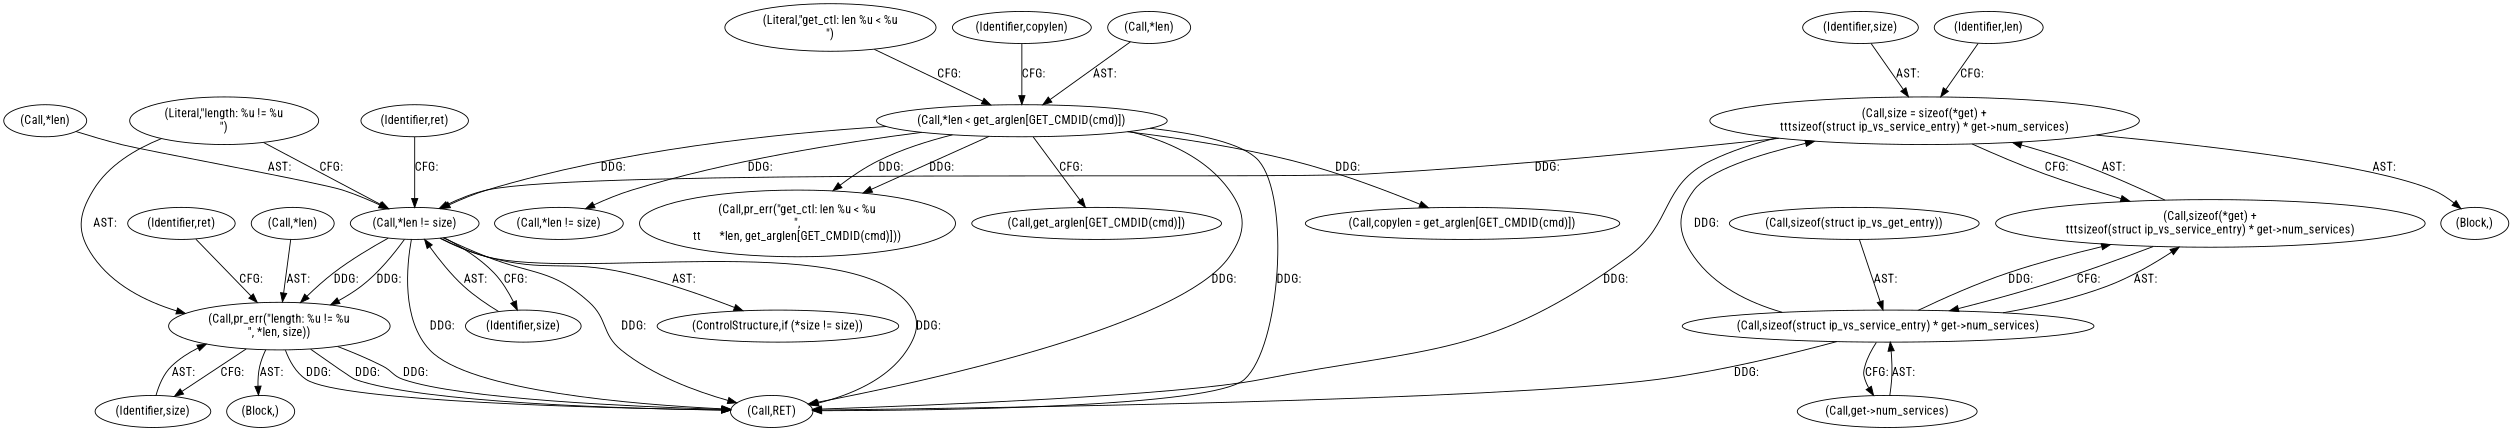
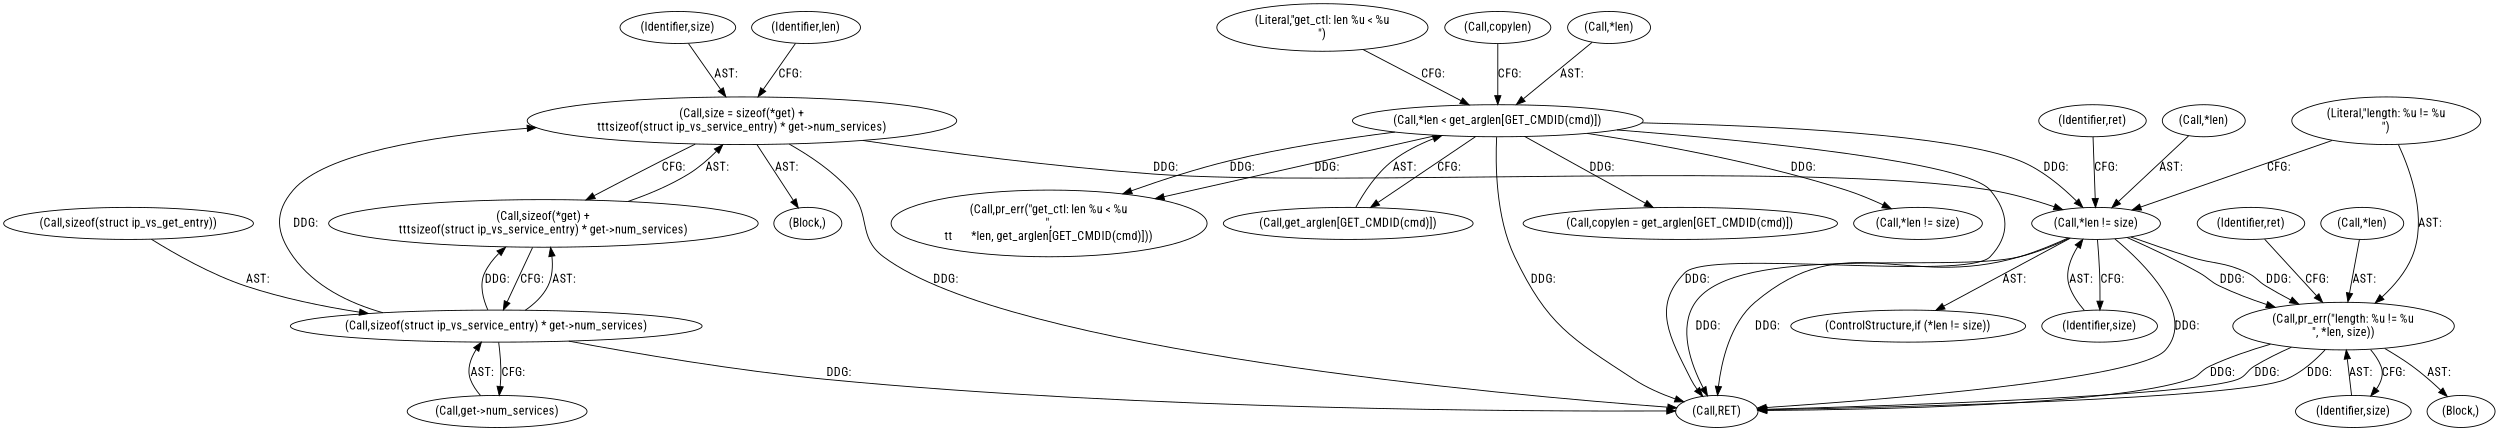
node "(Identifier,copylen)": label "(Identifier,copylen)" -> "(Call,copylen)"
edge "(Call,get_arglen[GET_CMDID(cmd)])" -> "(Call,*len < get_arglen[GET_CMDID(cmd)])": added, label "AST:"
node "(ControlStructure,if (*size != size))": label "(ControlStructure,if (*size != size))" -> "(ControlStructure,if (*len != size))"
